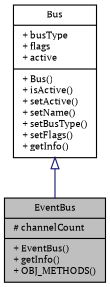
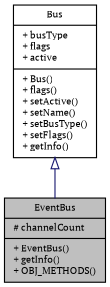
node "Bus": text "+ isActive()" -> "+ flags()"
